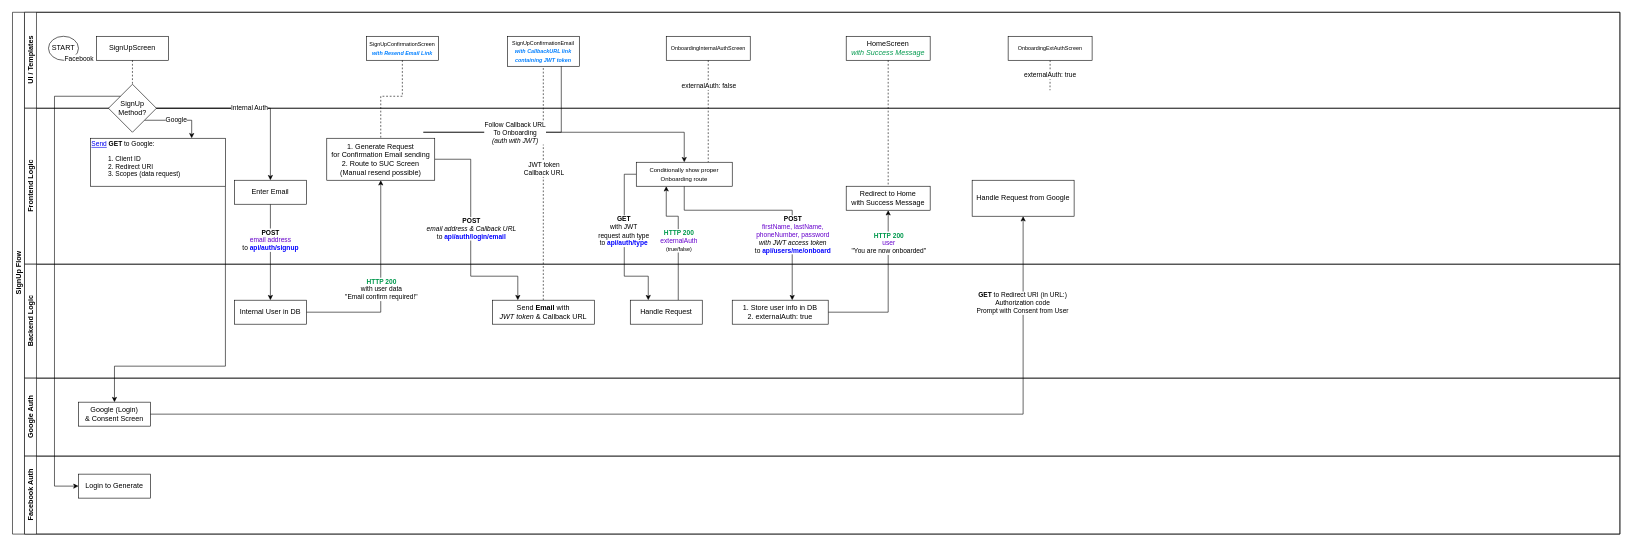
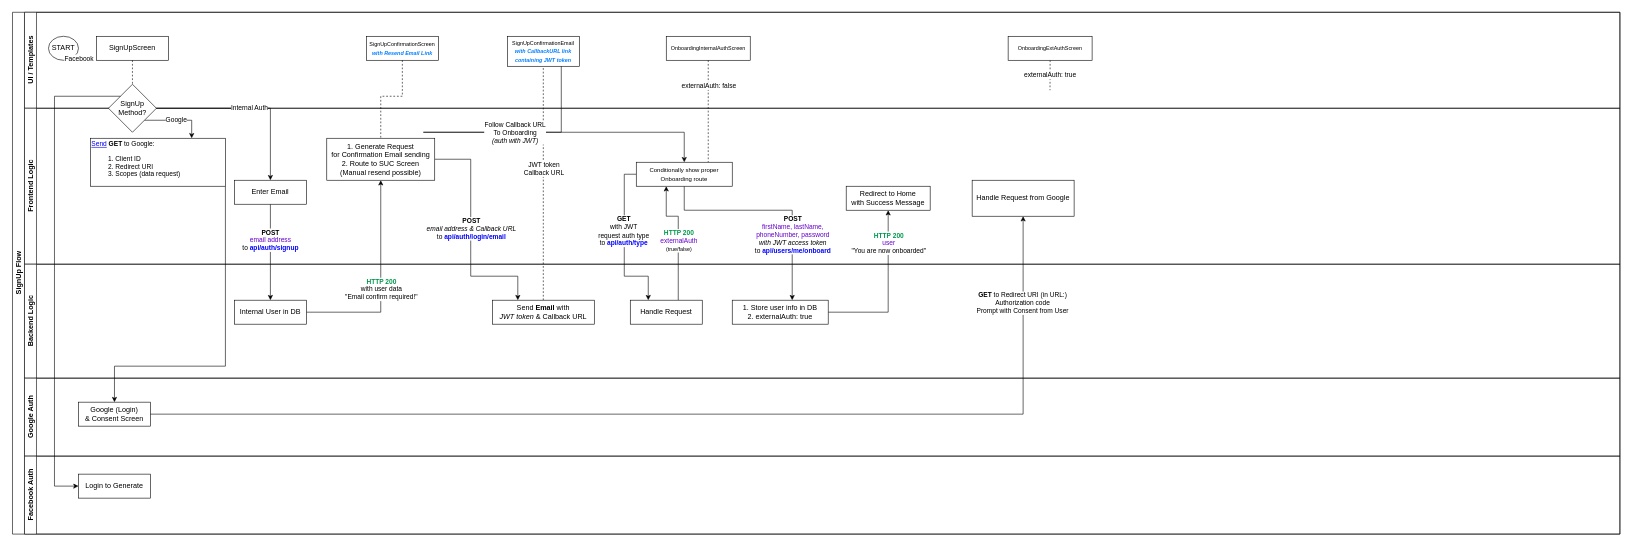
node "HomeScreen with Success Message": removed
edge "HomeScreen with Success Message" -- "Redirect to Home with Success Message": removed
